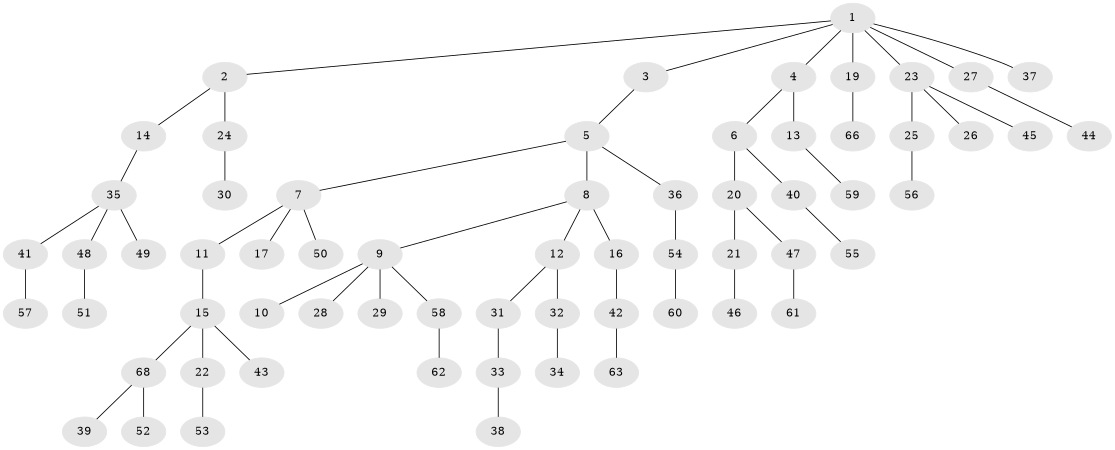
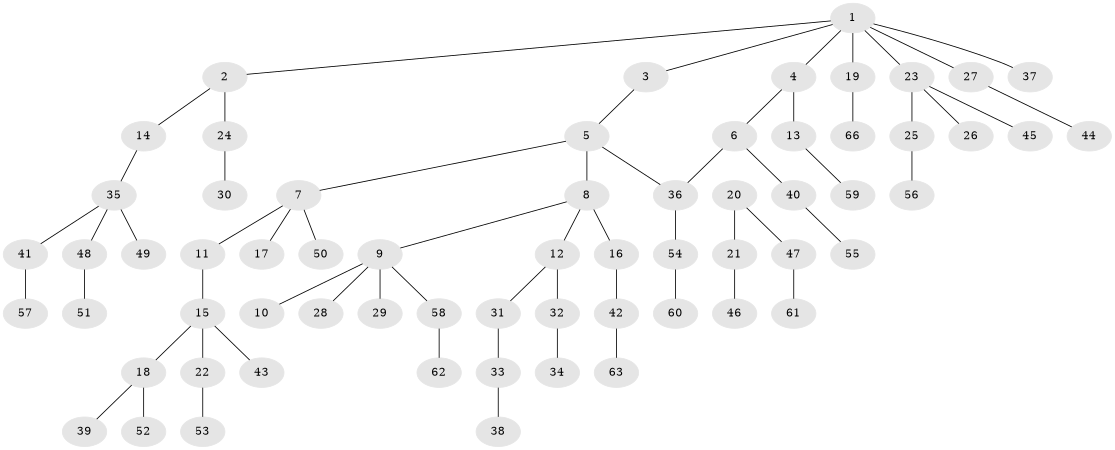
edge "6" -- "20": now "6" -- "36"
node "68": label "68" -> "18"
